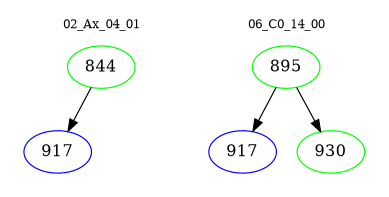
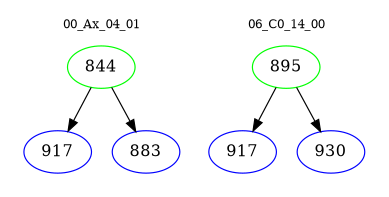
cluster "02_Ax_04_01": label "02_Ax_04_01" -> "00_Ax_04_01"
node "883": added
node "930": color green -> blue
